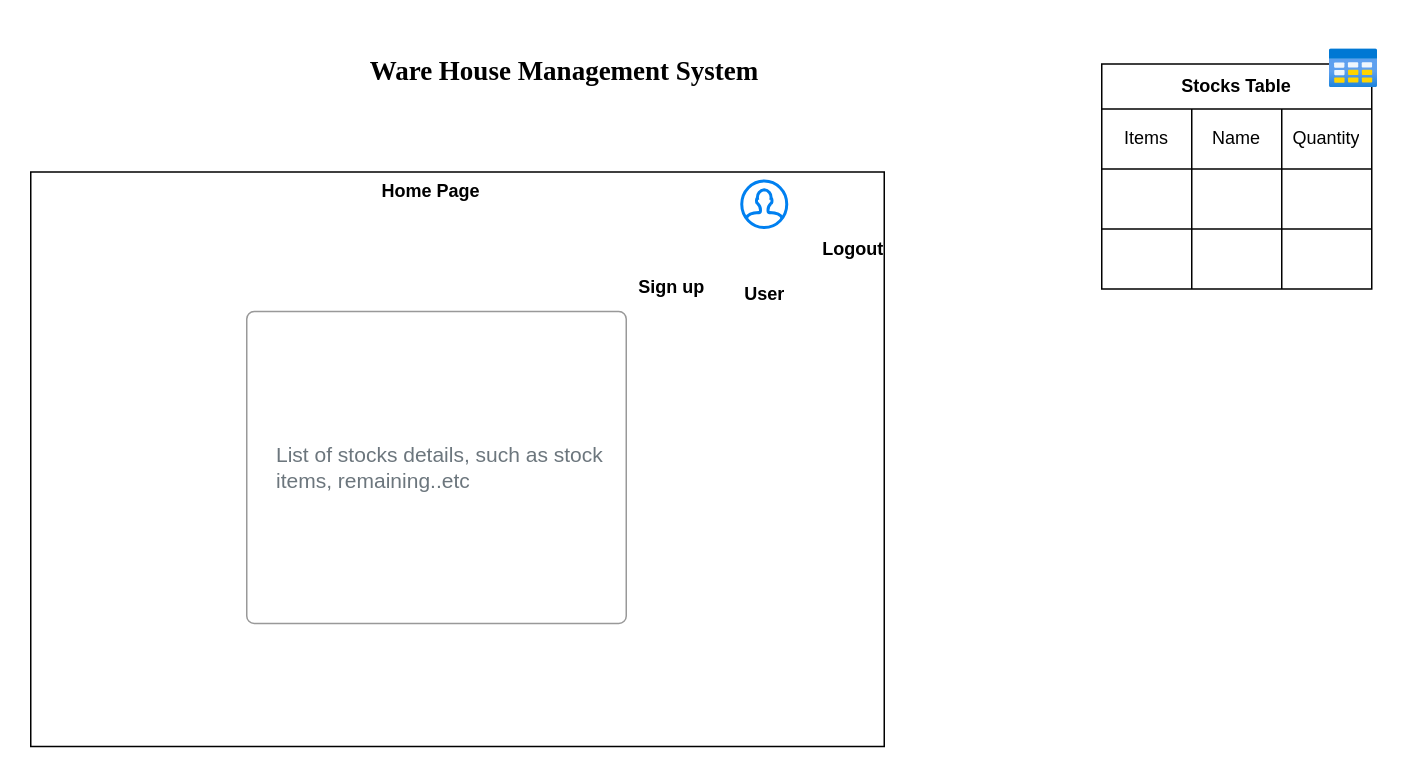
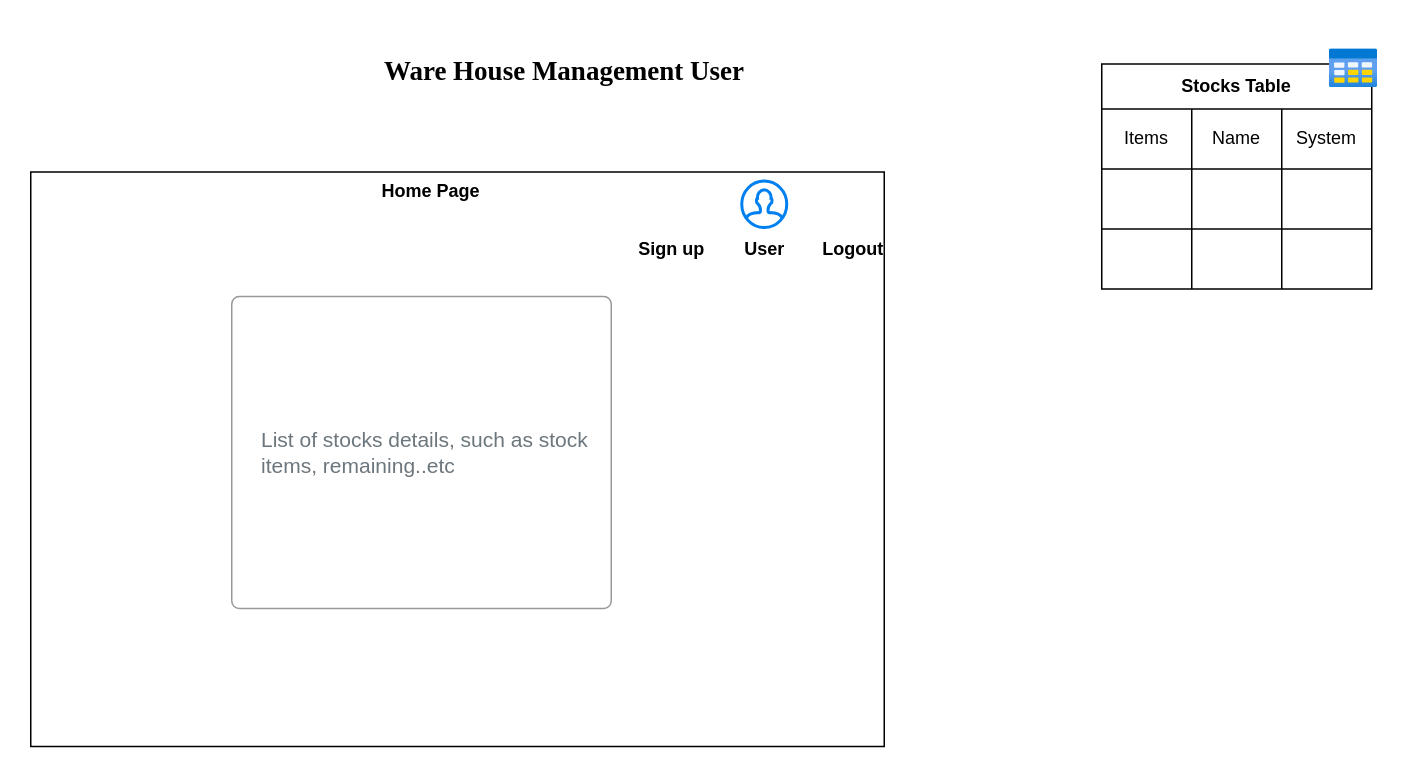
node "Ware House Management System": label "Ware House Management System" -> "Ware House Management User"
node "Quantity": label "Quantity" -> "System"
node "Sign up": moved (672, 287) -> (672, 250)
node "User": moved (764, 295) -> (764, 250)
node "List of stocks details, such as stock items, remaining..etc": moved (437, 467) -> (422, 452)
